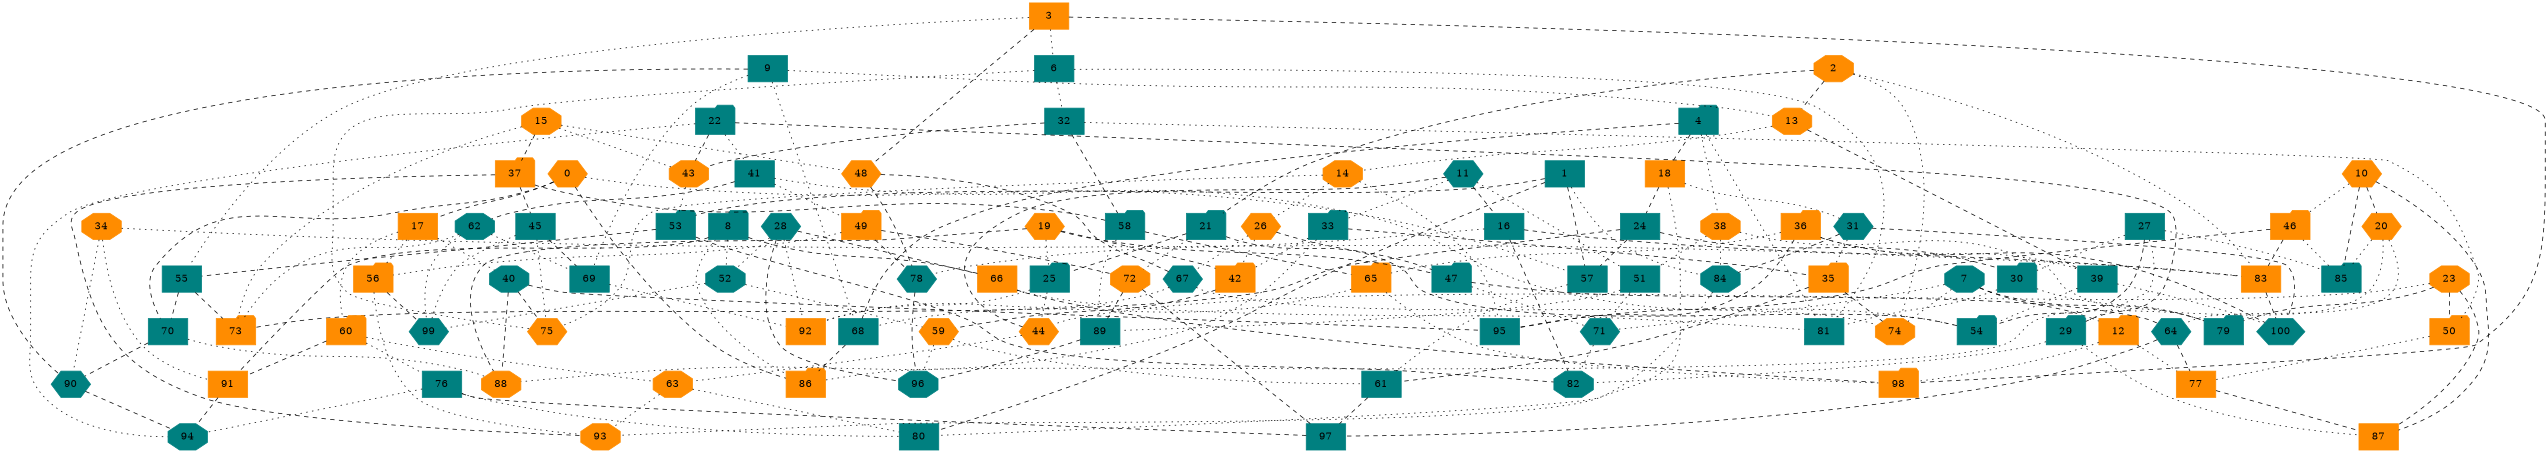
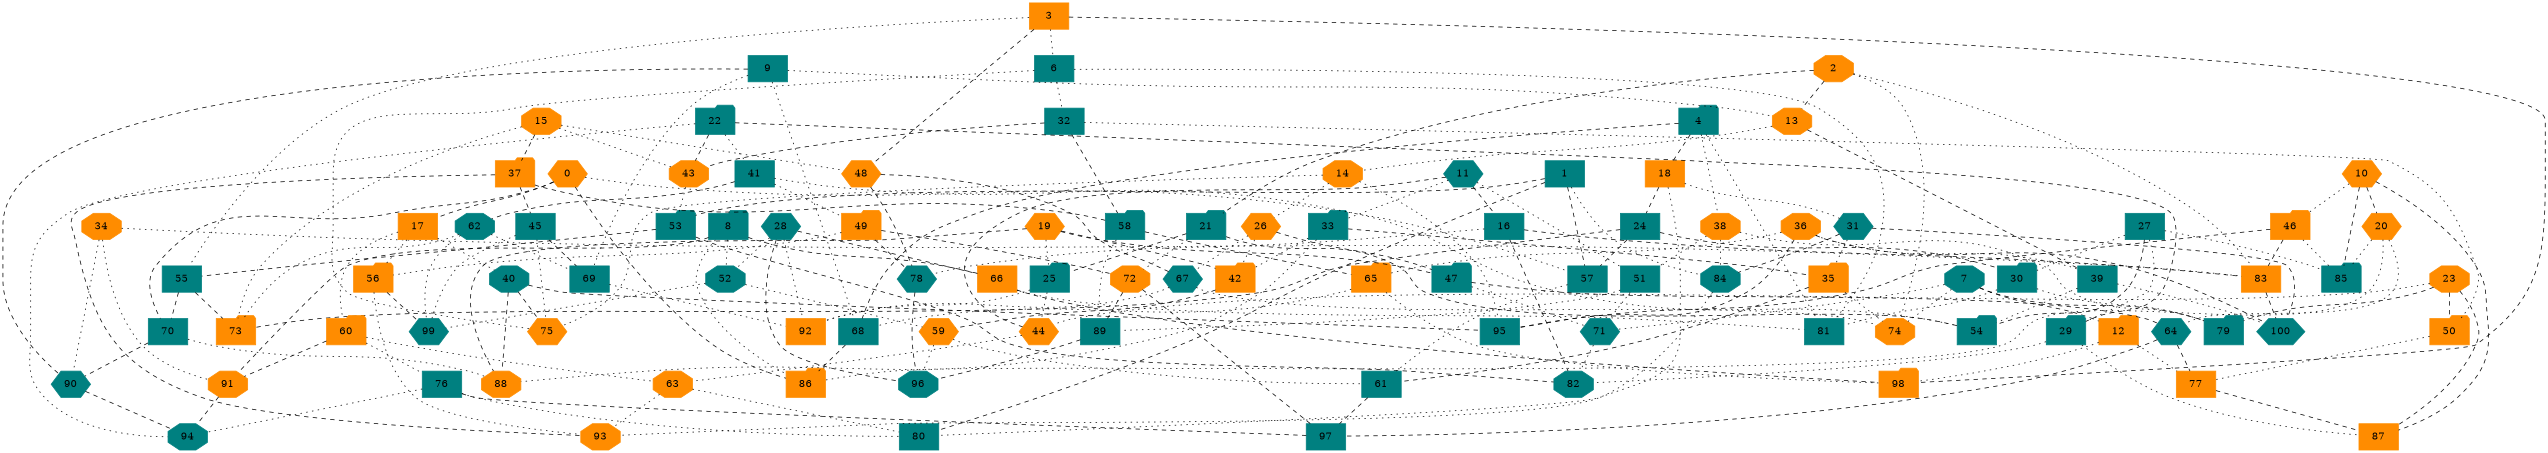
node "36": shape folder -> octagon
edge "35" -- "74": style dashed -> dotted
node "91": shape box -> octagon
